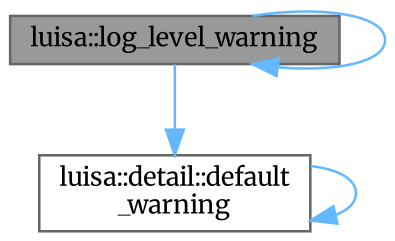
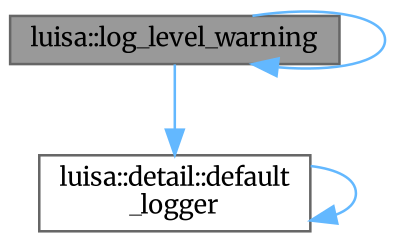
node "luisa::detail::default _warning": label "luisa::detail::default _warning" -> "luisa::detail::default _logger"
